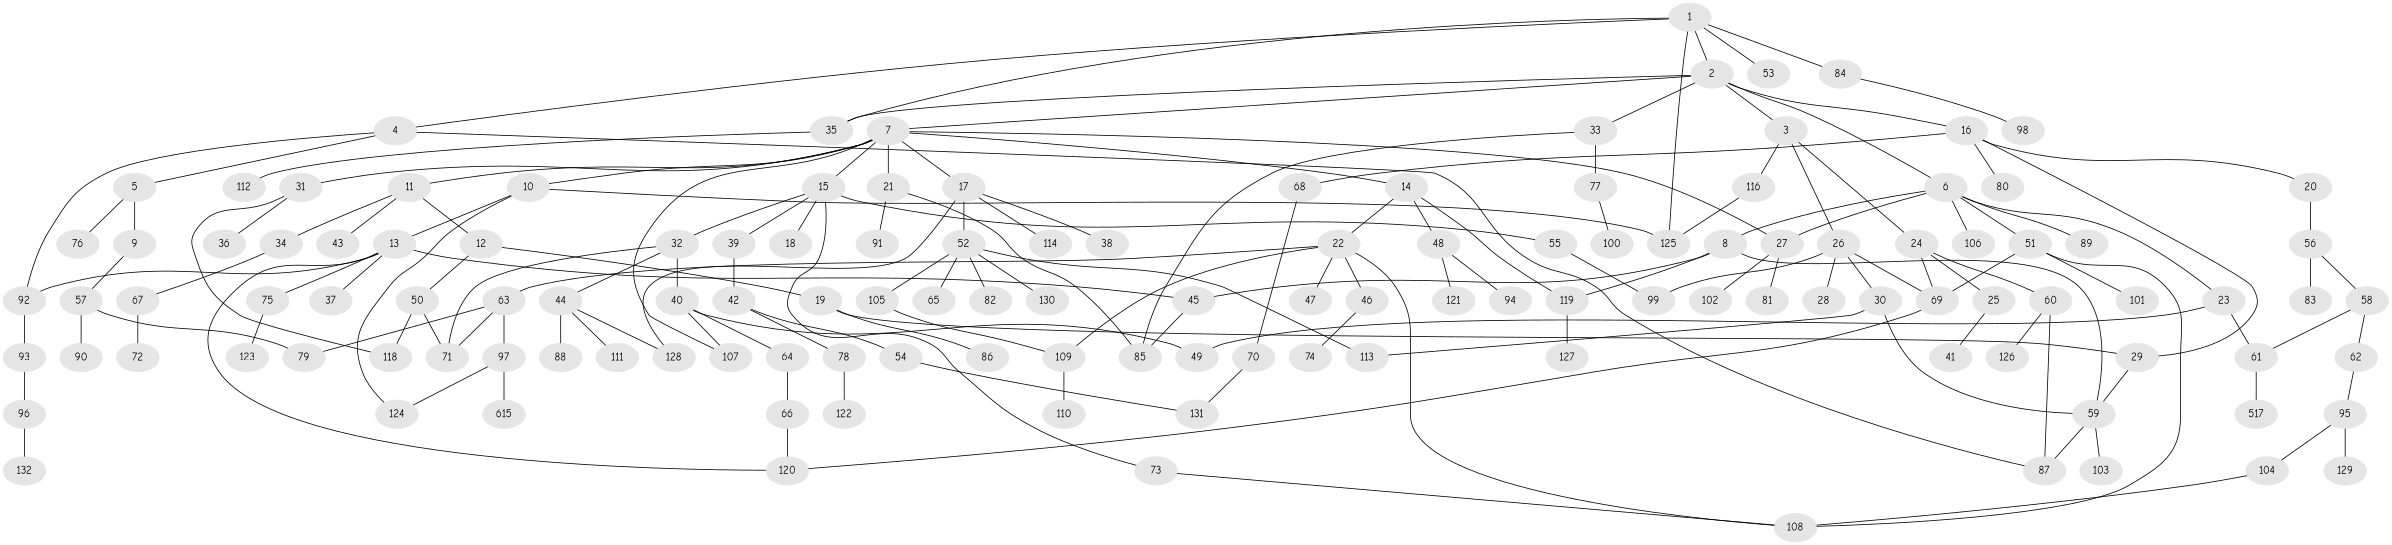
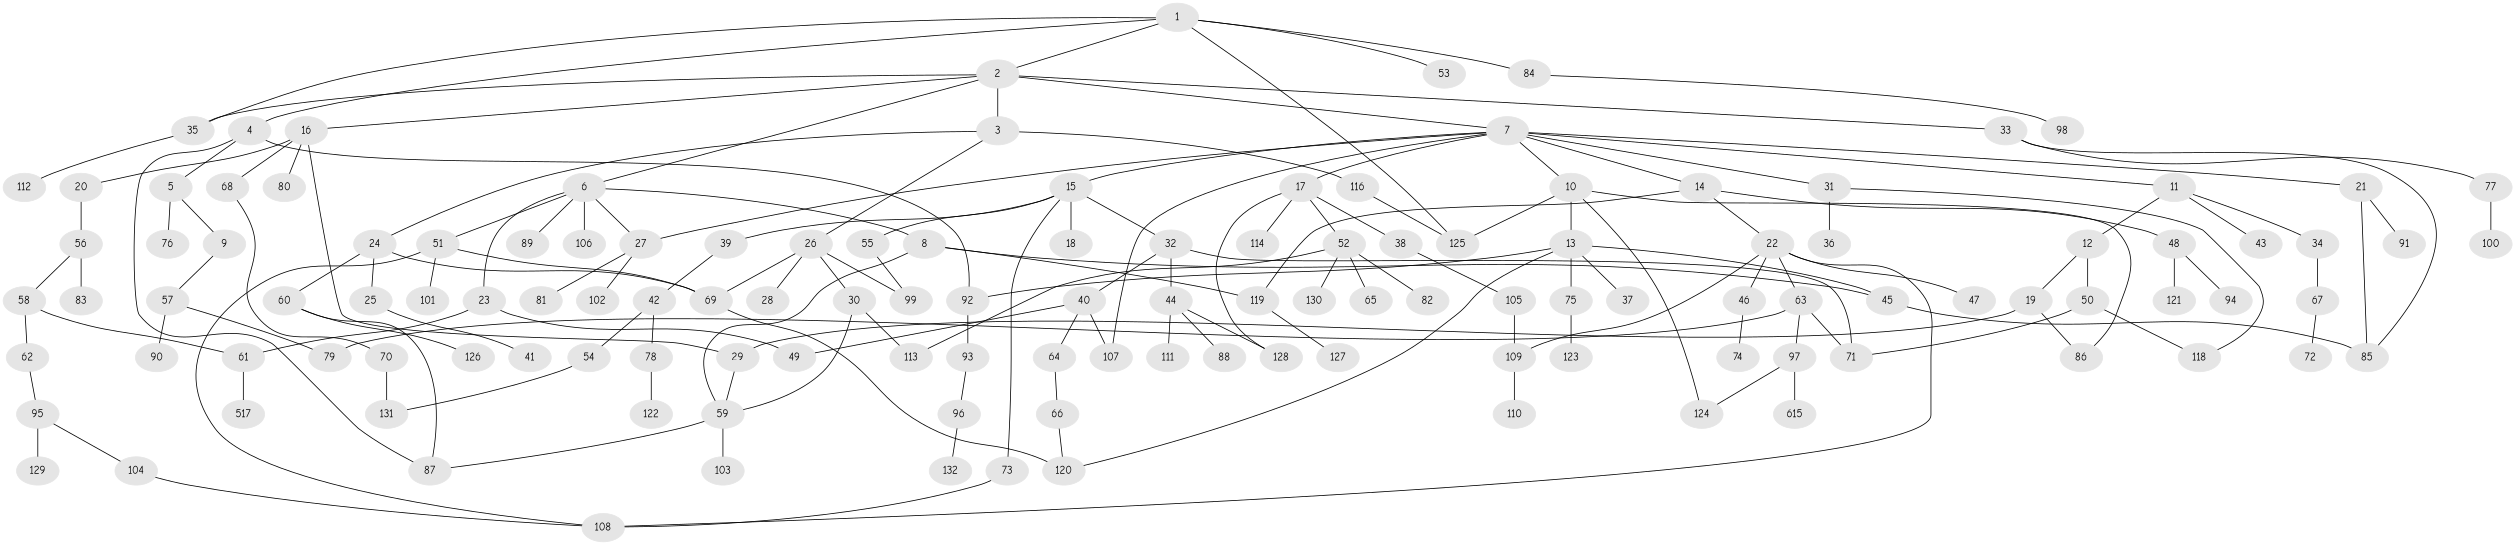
edge "10" -- "86": added
edge "52" -- "105": now "38" -- "105"
